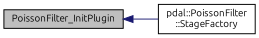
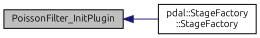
node "pdal::PoissonFilter ::StageFactory": label "pdal::PoissonFilter ::StageFactory" -> "pdal::StageFactory ::StageFactory"
